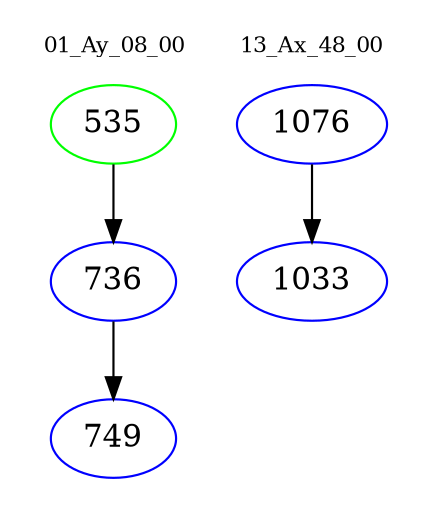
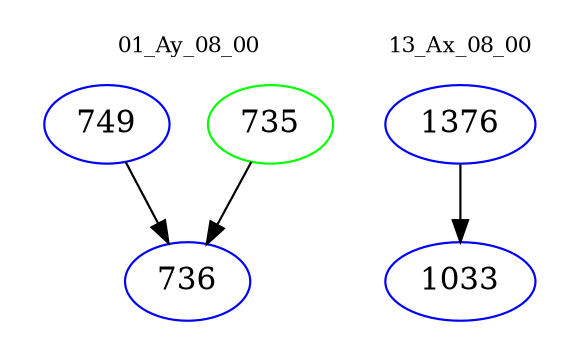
cluster "13_Ax_48_00": label "13_Ax_48_00" -> "13_Ax_08_00"
node "535": label "535" -> "735"
node "1076": label "1076" -> "1376"
edge "736" -> "749": reversed
